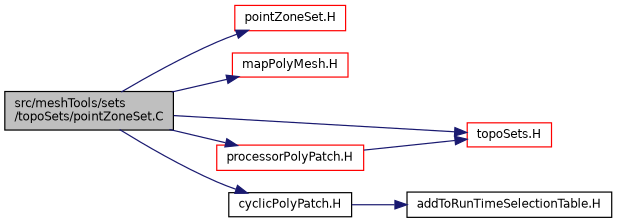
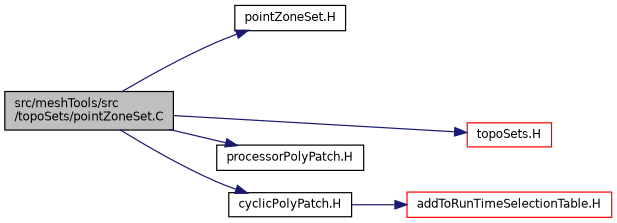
node "pointZoneSet.H": color red -> black
node "mapPolyMesh.H": removed
node "src/meshTools/sets /topoSets/pointZoneSet.C": label "src/meshTools/sets /topoSets/pointZoneSet.C" -> "src/meshTools/src /topoSets/pointZoneSet.C"
edge "processorPolyPatch.H" -> "topoSets.H": removed
node "processorPolyPatch.H": color red -> black
node "addToRunTimeSelectionTable.H": color black -> red
